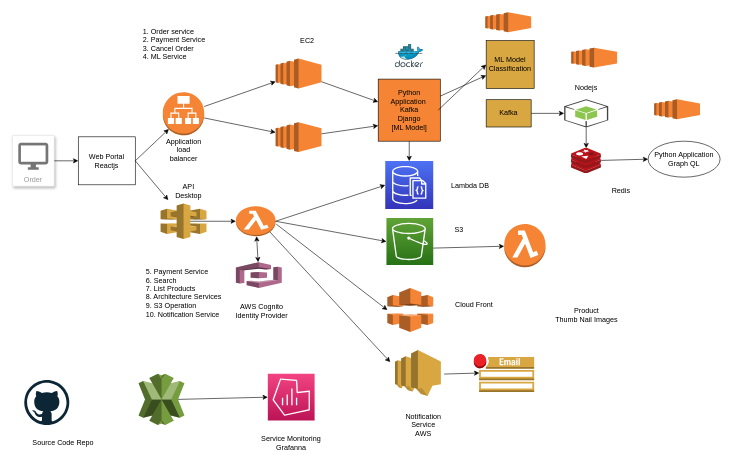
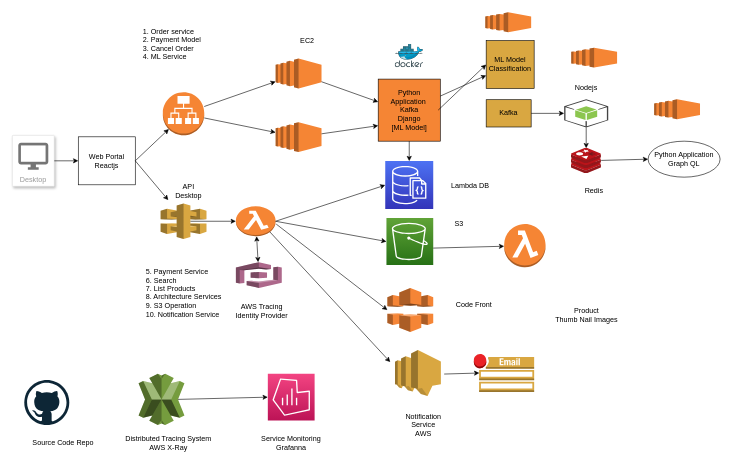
node "1. Order service 2. Payment Service 3. Cancel Order 4. ML Service": label "1. Order service 2. Payment Service 3. Cancel Order 4. ML Service" -> "1. Order service 2. Payment Model 3. Cancel Order 4. ML Service"
node "Application load balancer": removed
node "Order": label "Order" -> "Desktop"
node "Redis": moved (621, 191) -> (594, 191)
node "S3": moved (459, 230) -> (459, 224)
node "Cloud Front": label "Cloud Front" -> "Code Front"
node "AWS Cognito Identity Provider": label "AWS Cognito Identity Provider" -> "AWS Tracing Identity Provider"
node "Distributed Tracing System AWS X-Ray": added
